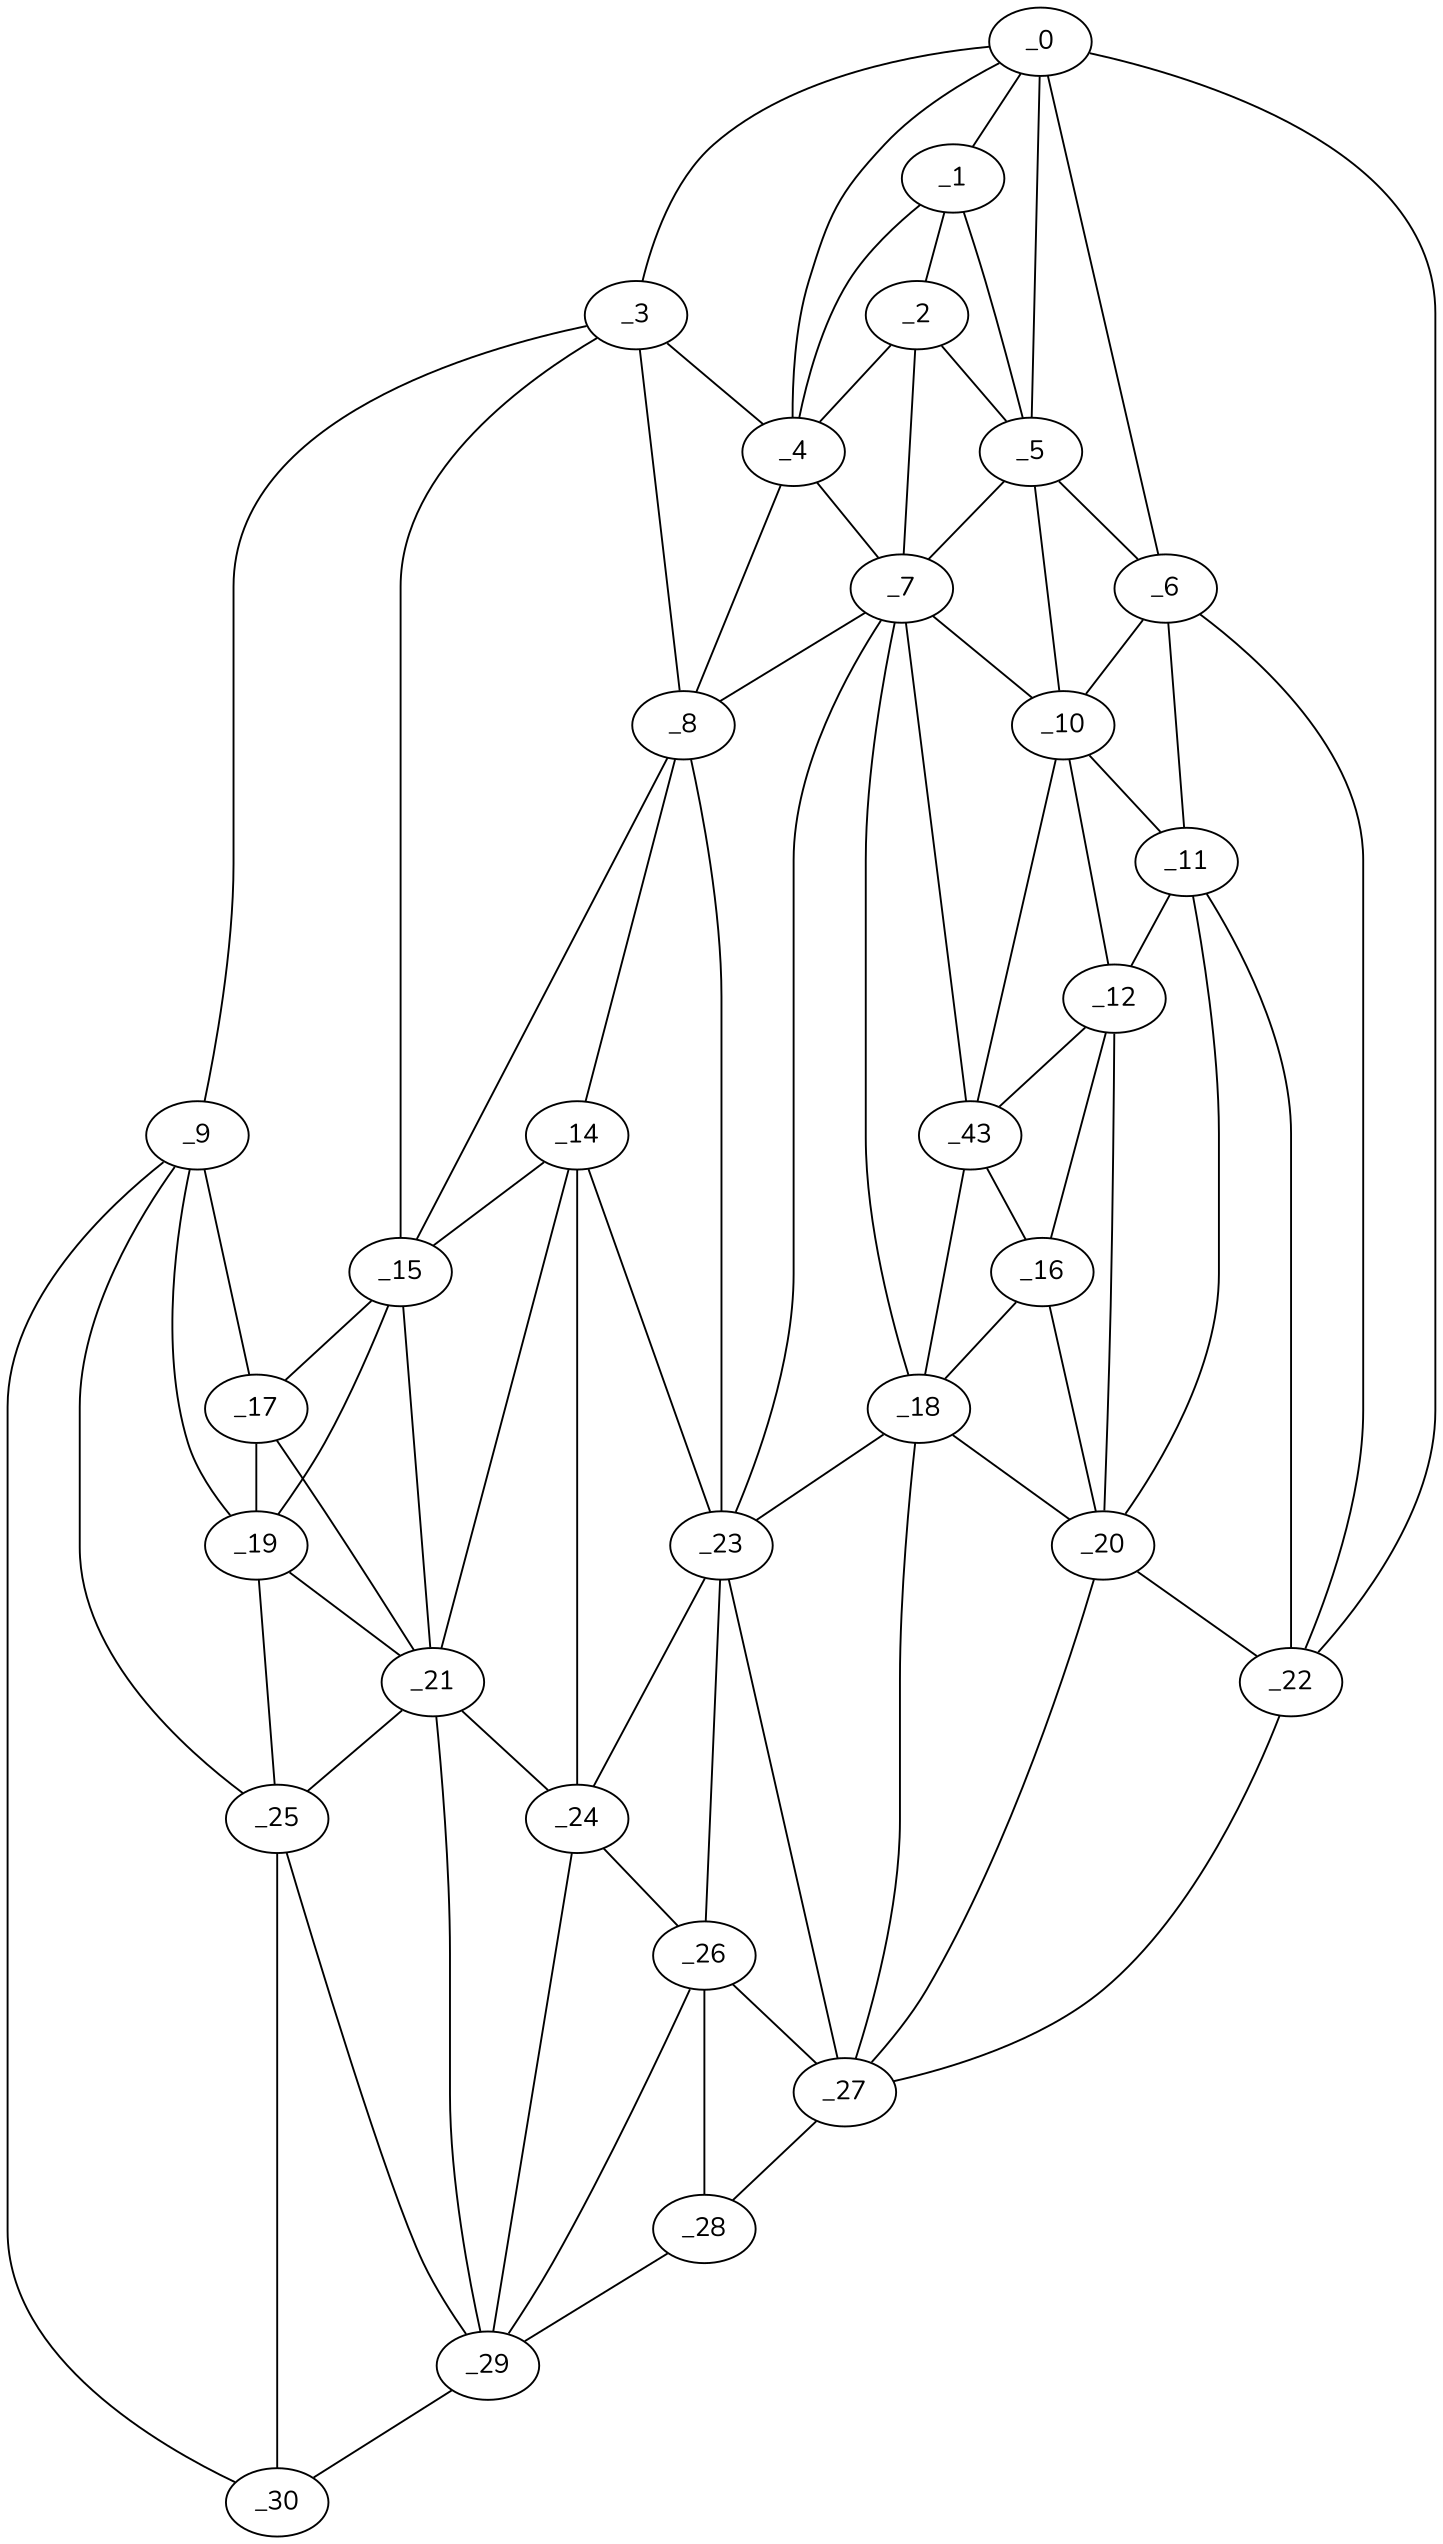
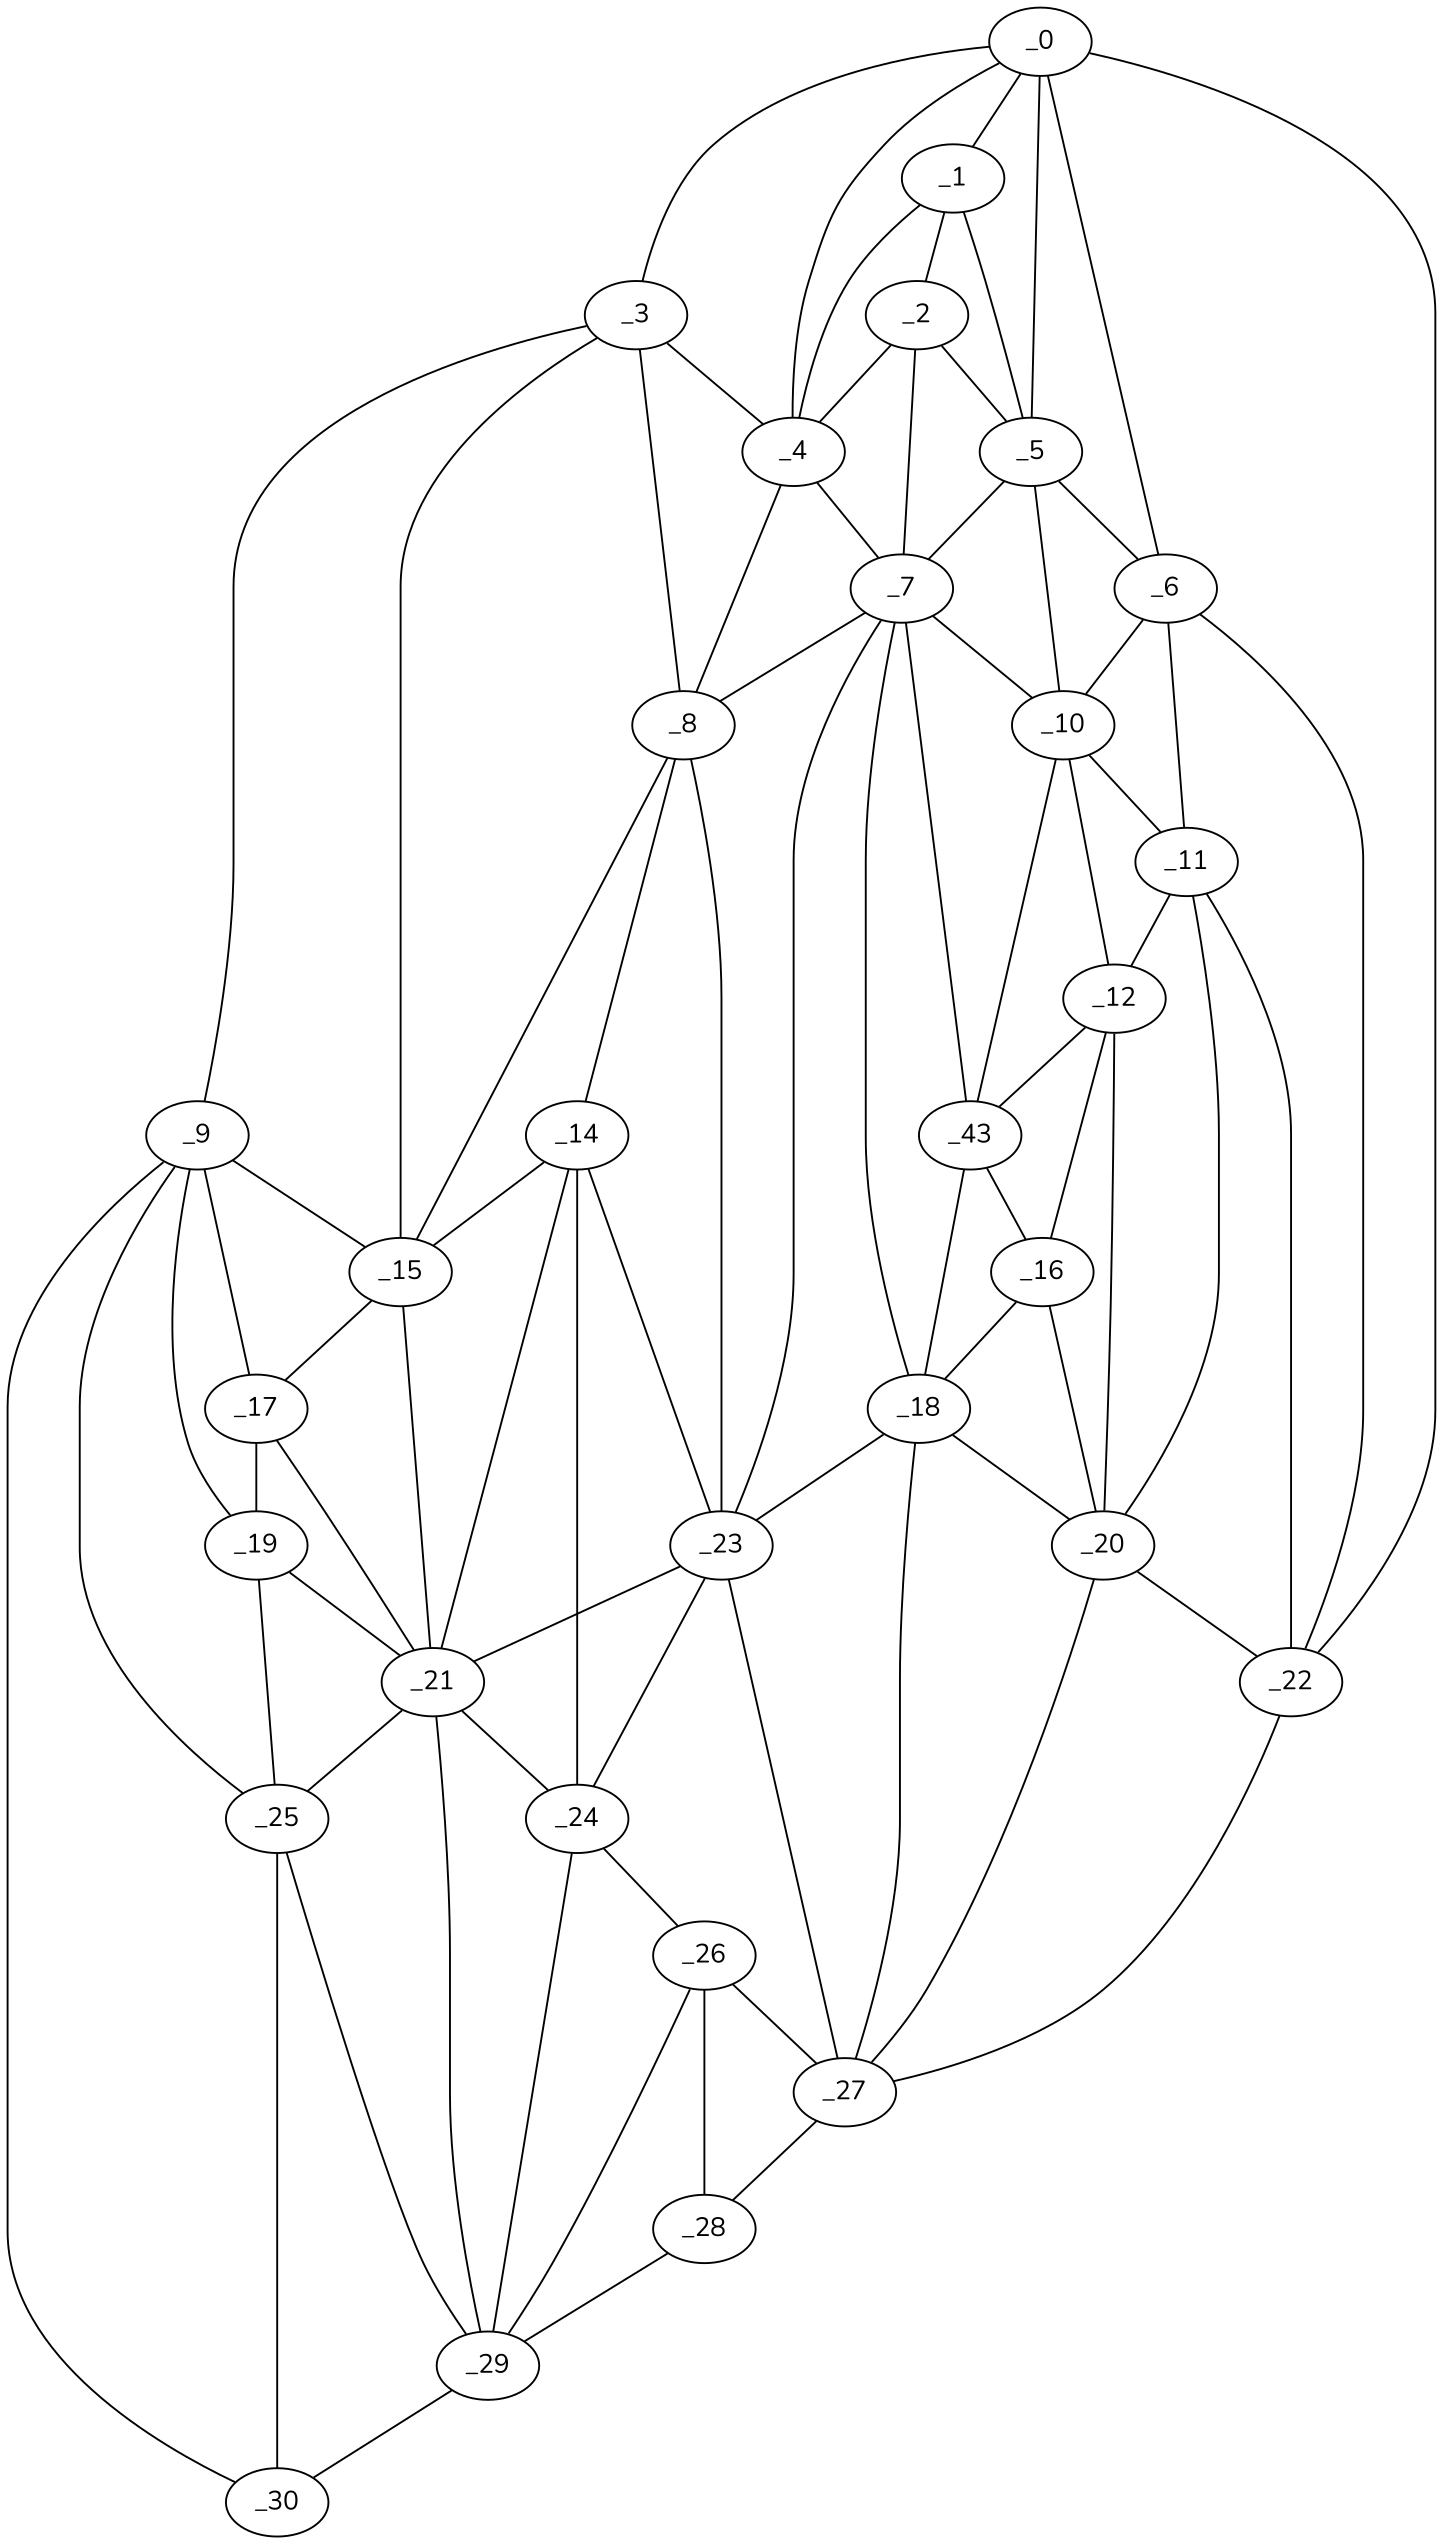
edge "_15" -- "_19": now "_15" -- "_9"
edge "_23" -- "_26": now "_23" -- "_21"
